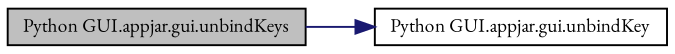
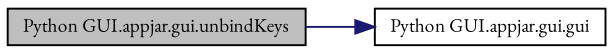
node "Python GUI.appjar.gui.unbindKey": label "Python GUI.appjar.gui.unbindKey" -> "Python GUI.appjar.gui.gui"
